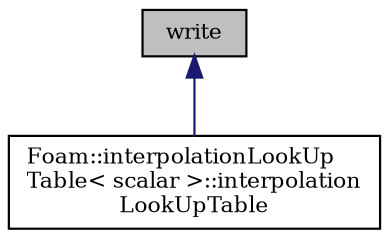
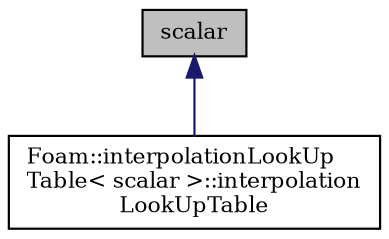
node "write": label "write" -> "scalar"
